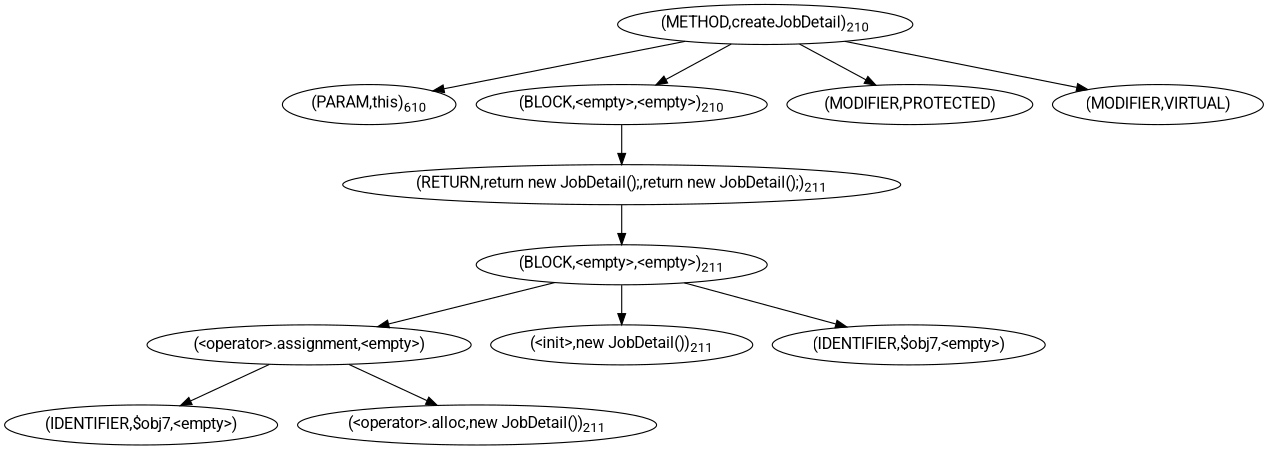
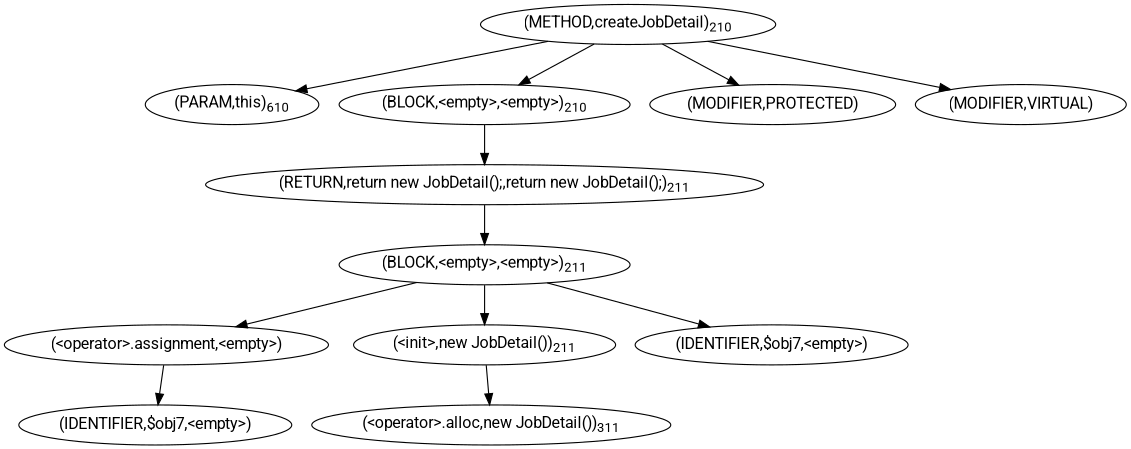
edge "(<operator>.assignment,<empty>)" -> "(<operator>.alloc,new JobDetail())": now "(<init>,new JobDetail())" -> "(<operator>.alloc,new JobDetail())"
node "(<operator>.alloc,new JobDetail())": text "211" -> "311"
